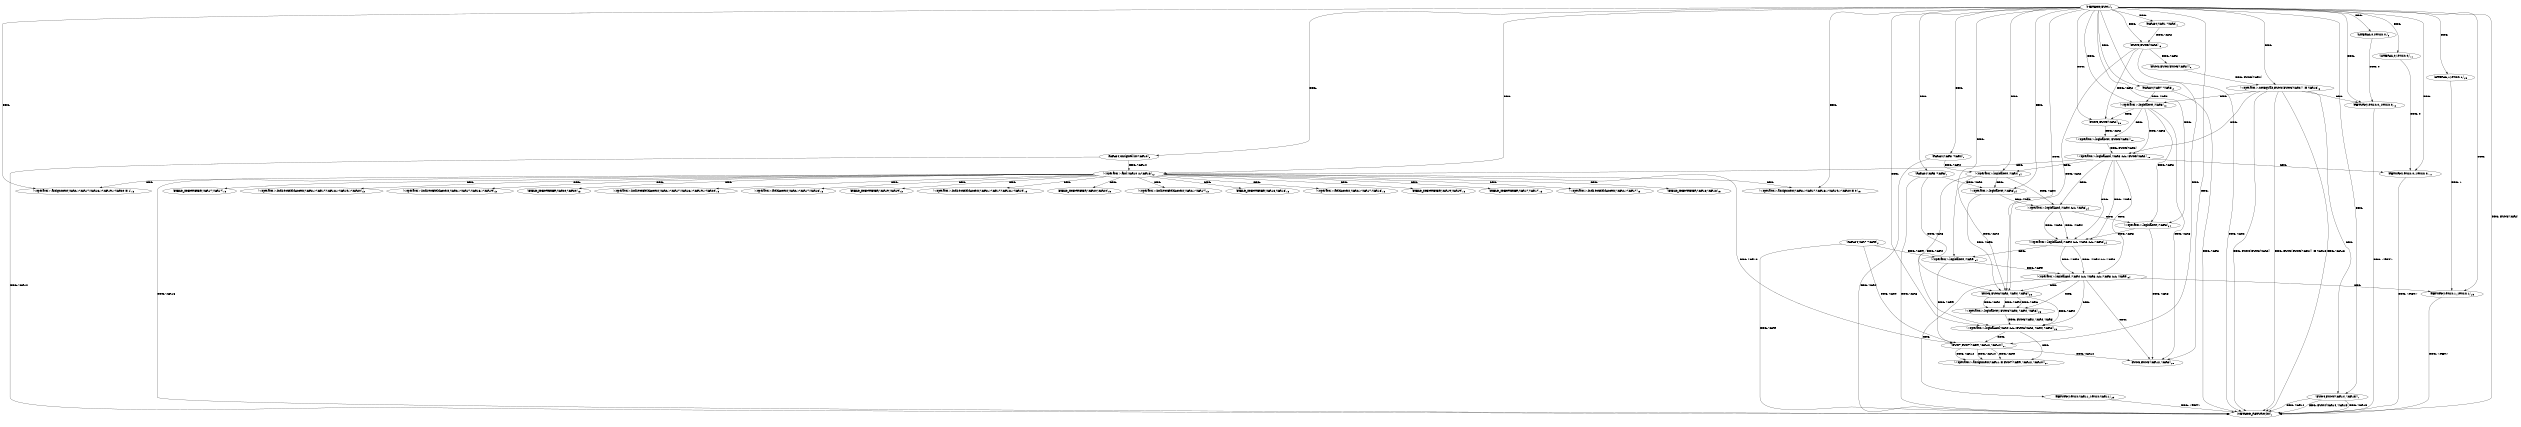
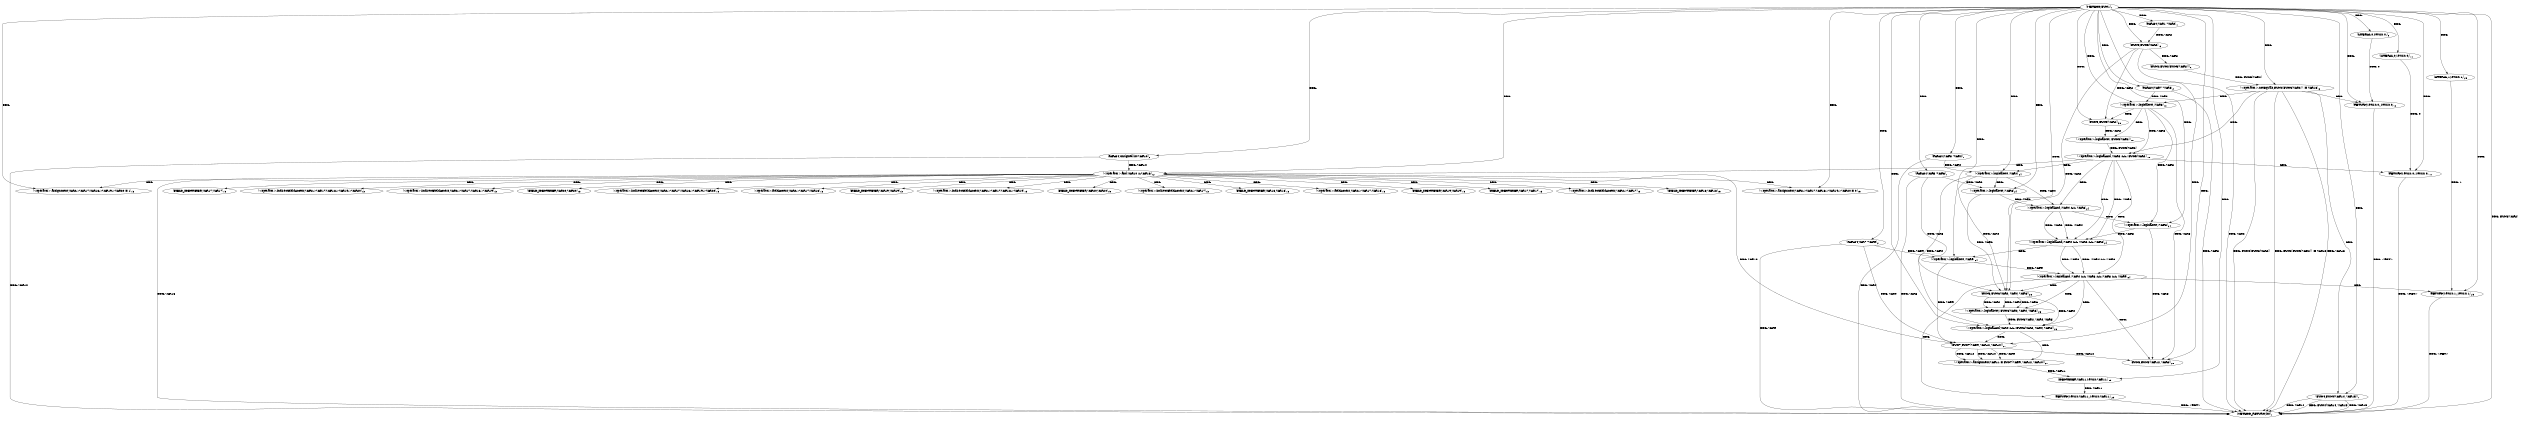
edge "(METHOD,FUN1)" -> "(PARAM,VAR7 *VAR9)": added, label "DDG:"
node "(IDENTIFIER,VAR11,return VAR11;)": added
